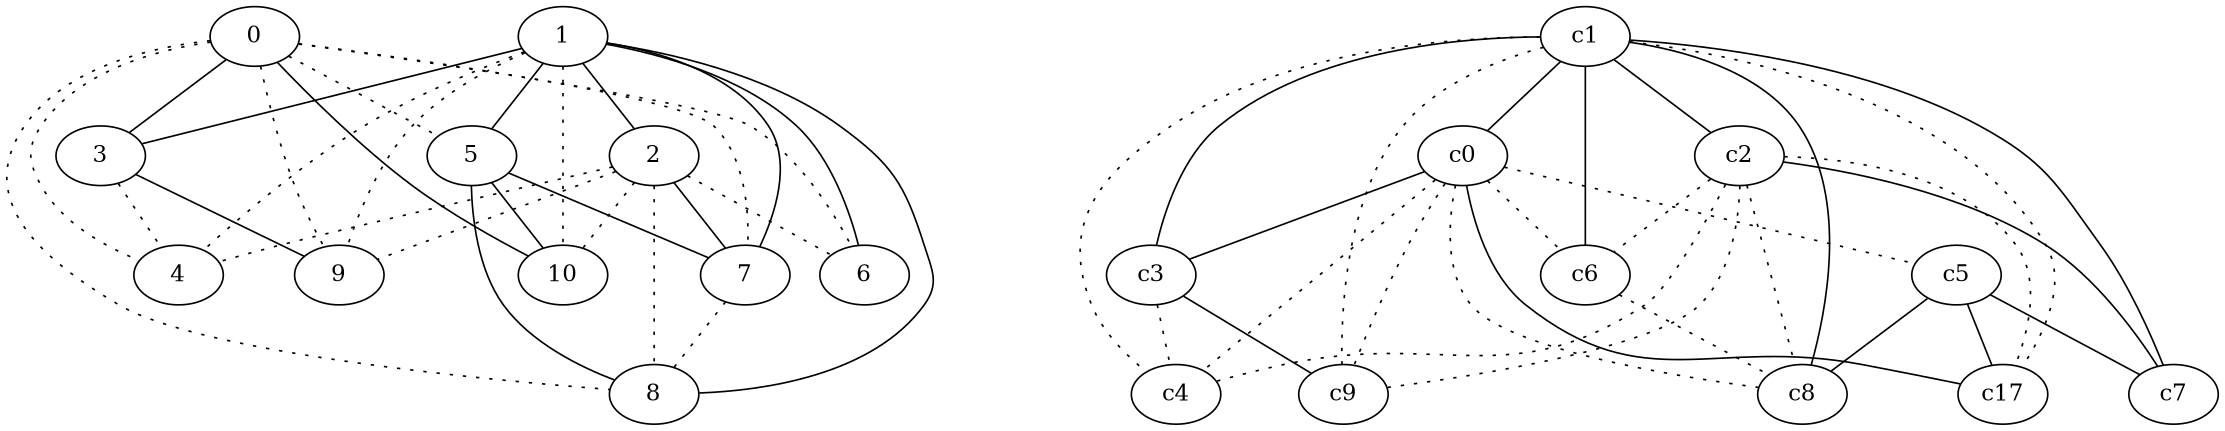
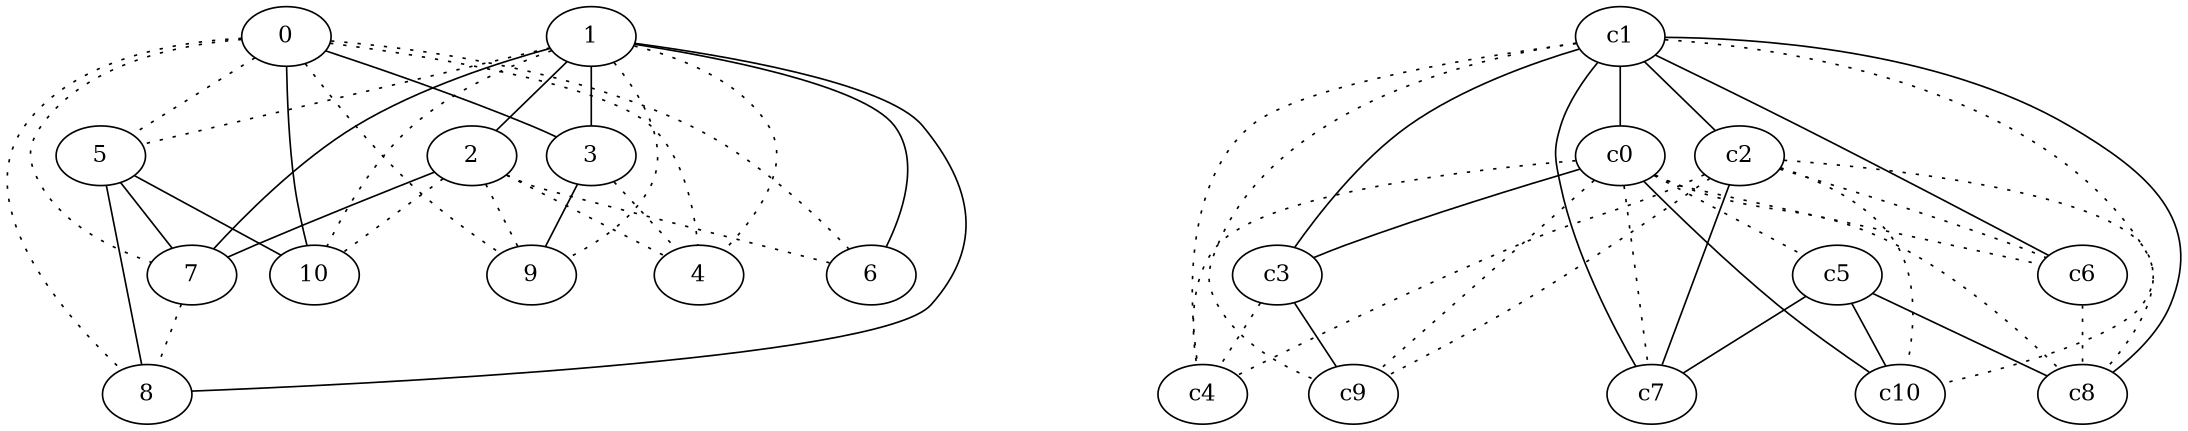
edge "1" -- "5": style solid -> dotted
edge "2" -- "8": removed
edge "c0" -- "c7": added
node "c17": label "c17" -> "c10"
